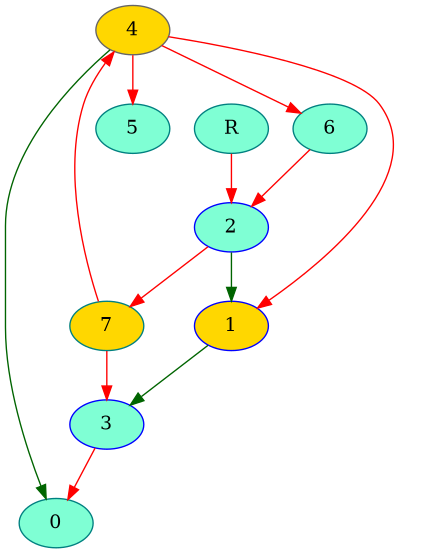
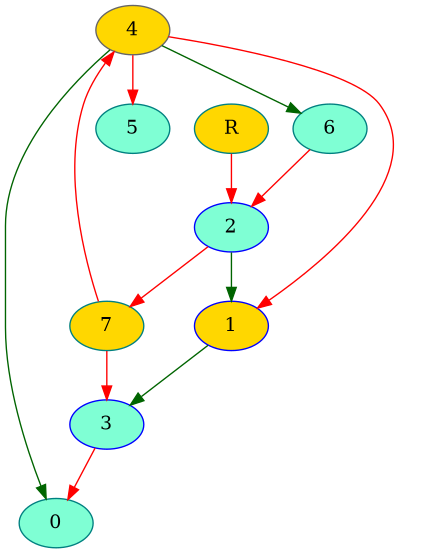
edge "4" -> "6": color red -> darkgreen
node "R": fillcolor aquamarine -> gold
